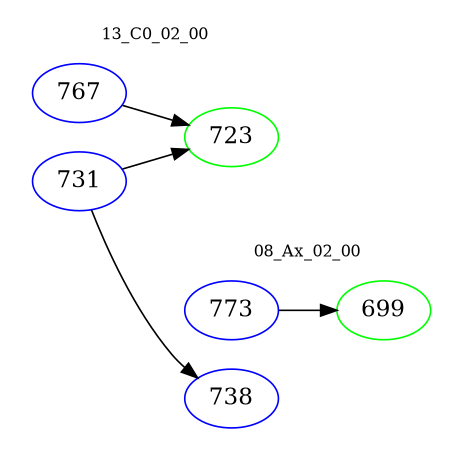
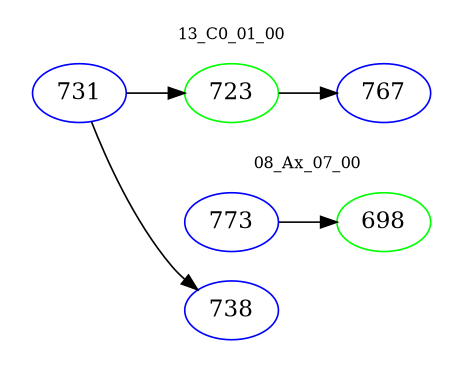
cluster "13_C0_02_00": label "13_C0_02_00" -> "13_C0_01_00"
edge "767" -> "723": reversed
cluster "08_Ax_02_00": label "08_Ax_02_00" -> "08_Ax_07_00"
node "699": label "699" -> "698"
